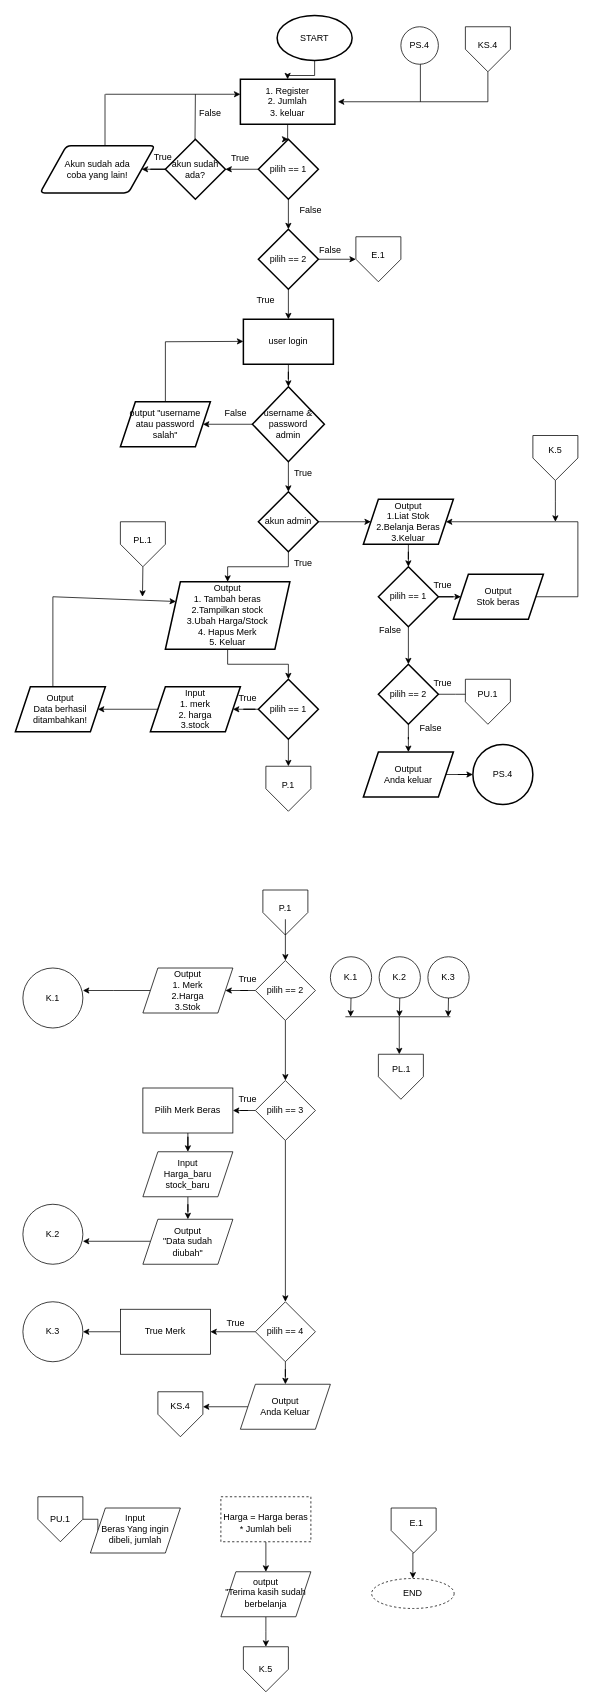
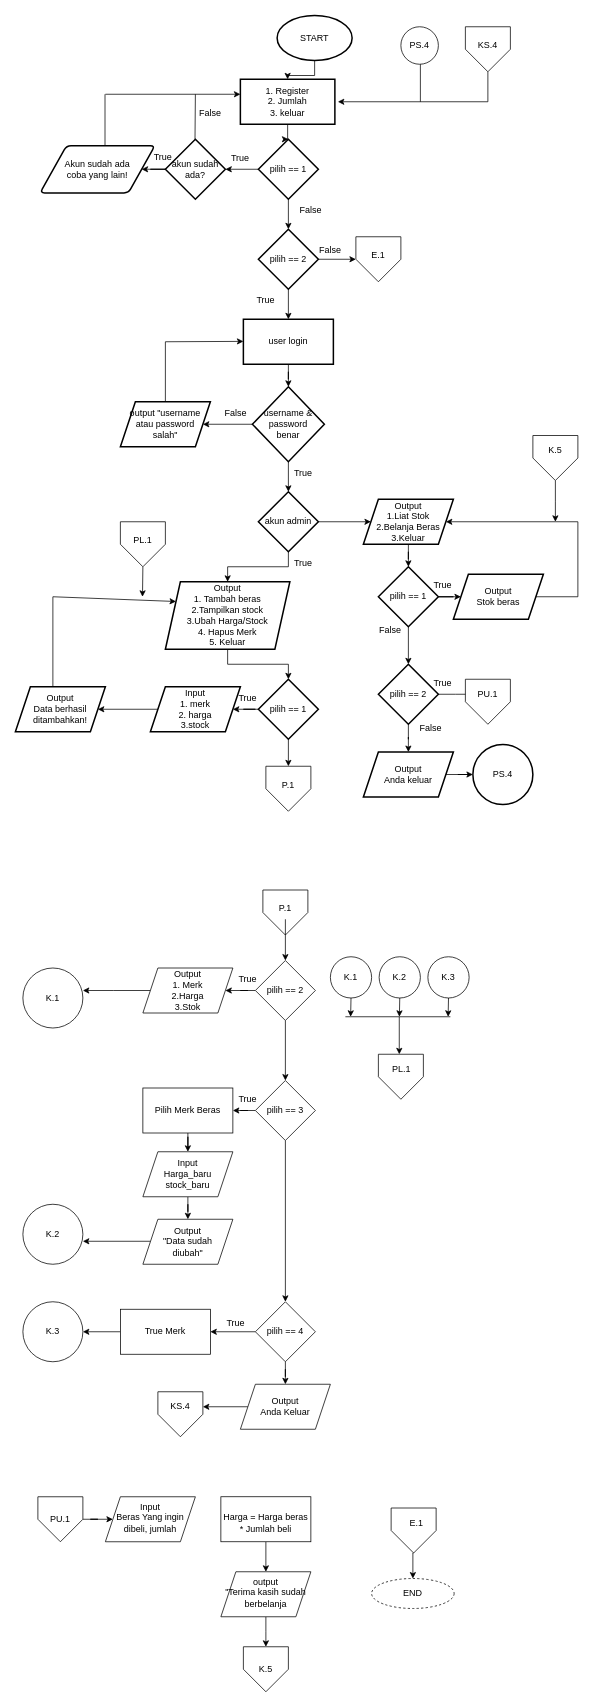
node "username & password admin": label "username & password admin" -> "username & password benar"
node "Harga = Harga beras * Jumlah beli": style dashed -> solid
node "Input Beras Yang ingin dibeli, jumlah": moved (135, 1530) -> (150, 1519)
